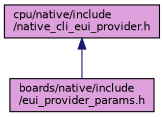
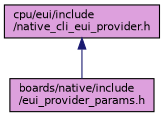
node "cpu/native/include /native_cli_eui_provider.h": label "cpu/native/include /native_cli_eui_provider.h" -> "cpu/eui/include /native_cli_eui_provider.h"
